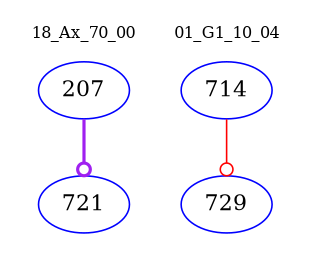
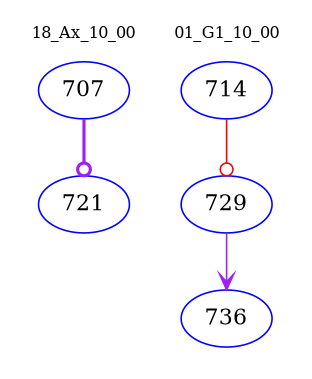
cluster "18_Ax_70_00": label "18_Ax_70_00" -> "18_Ax_10_00"
cluster "01_G1_10_04": label "01_G1_10_04" -> "01_G1_10_00"
node "207": label "207" -> "707"
node "736": added
